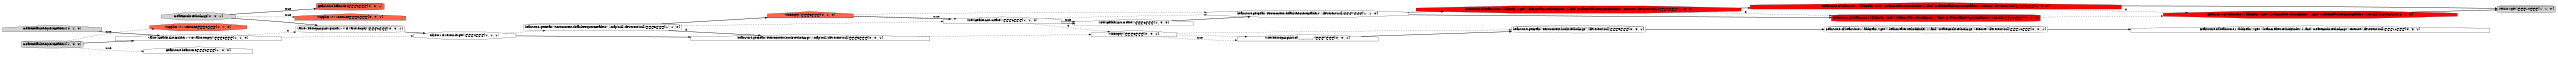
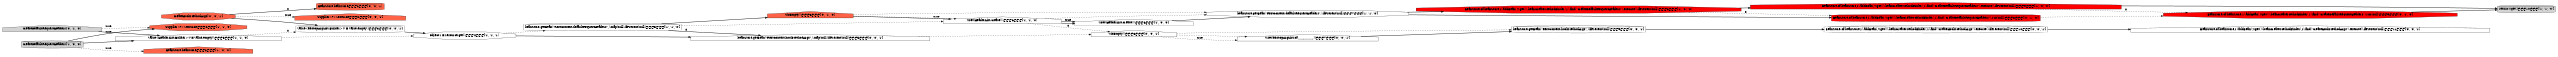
edge "createHookMethodArgs['0', '0', '1']" -> "BeanStore beanStore@@@2@@@['0', '0', '1']": label "true" -> "0"
node "createHookMethodArgs['0', '0', '1']": fillcolor lightgray -> tomato
edge "createDefaultRequestHeaders['0', '1', '0']" -> "Supplier<?> resource@@@2@@@['1', '1', '0']": added, label "true"
edge "createDefaultRequestHeaders['1', '0', '0']" -> "Supplier<?> resource@@@2@@@['1', '1', '0']": style dashed -> bold
node "BeanStore beanStore@@@2@@@['1', '0', '0']": fillcolor white -> tomato
